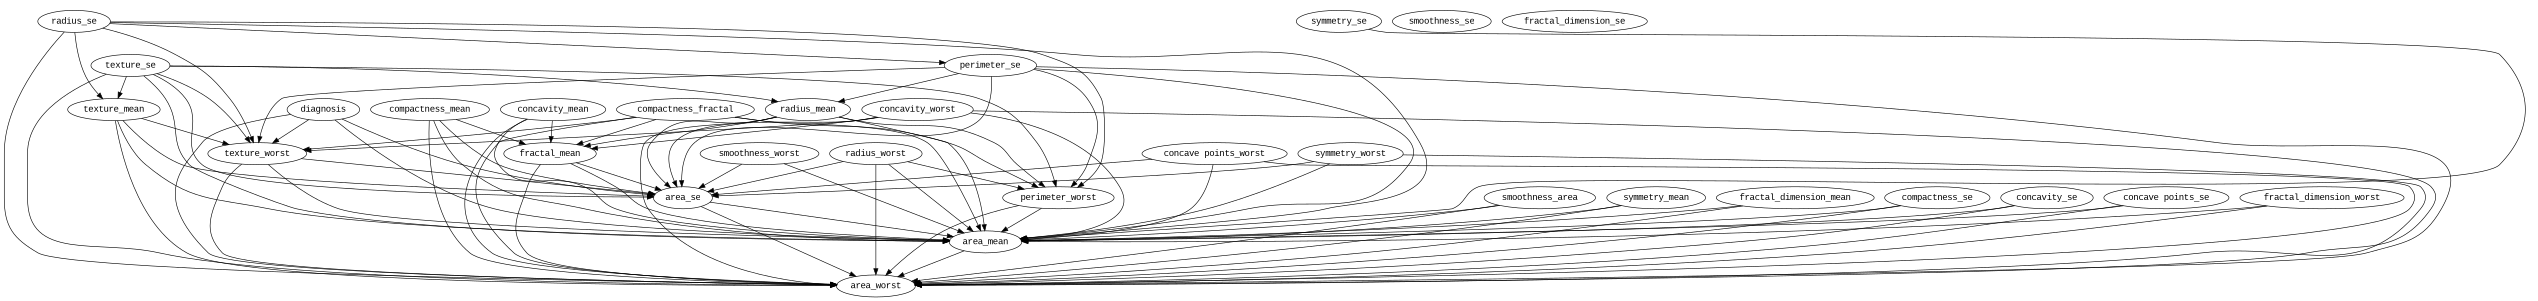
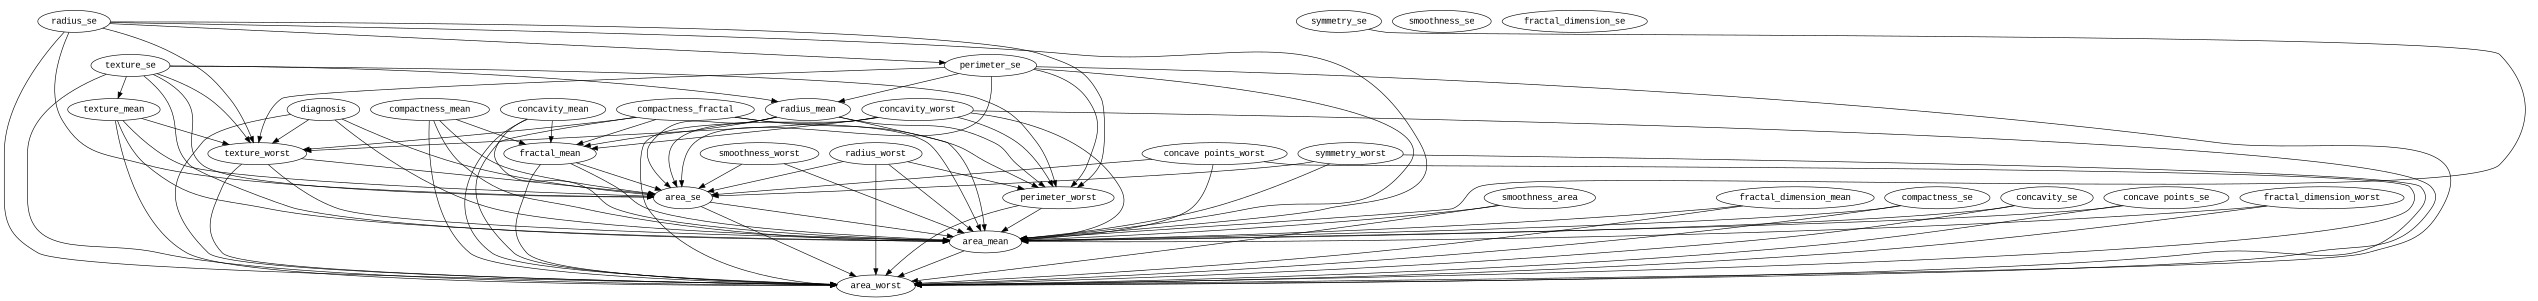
edge "radius_se" -> "texture_mean": now "radius_se" -> "area_se"
edge "concavity_worst" -> "perimeter_worst": added
node "symmetry_mean": removed
